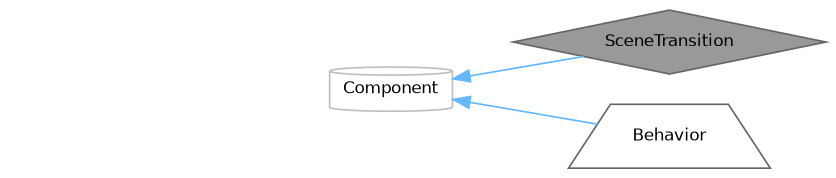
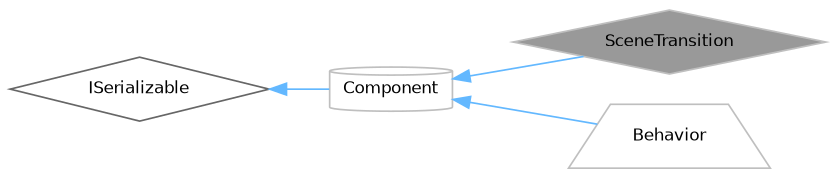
node "SceneTransition": color gray40 -> grey75
node "ISerializable": added
node "Behavior": color gray40 -> grey75
